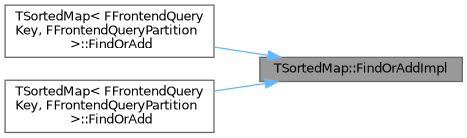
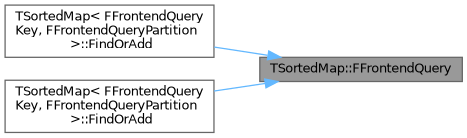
node "TSortedMap::FindOrAddImpl": label "TSortedMap::FindOrAddImpl" -> "TSortedMap::FFrontendQuery"
